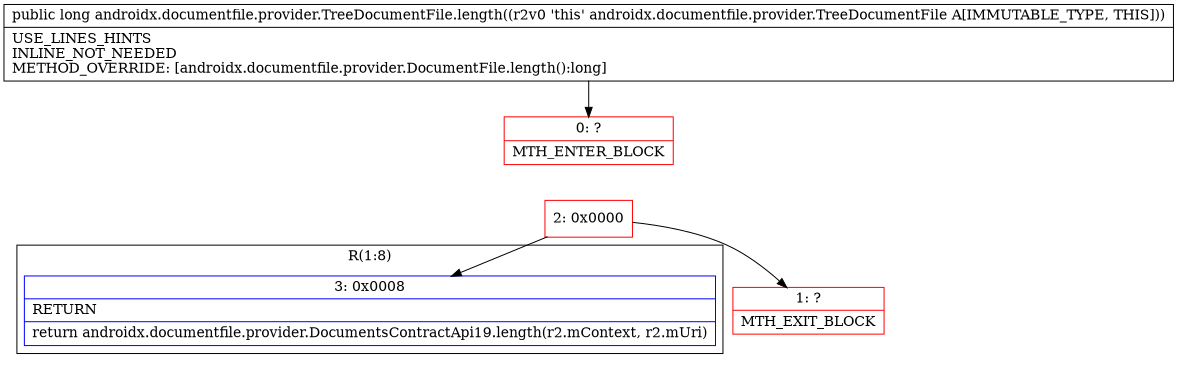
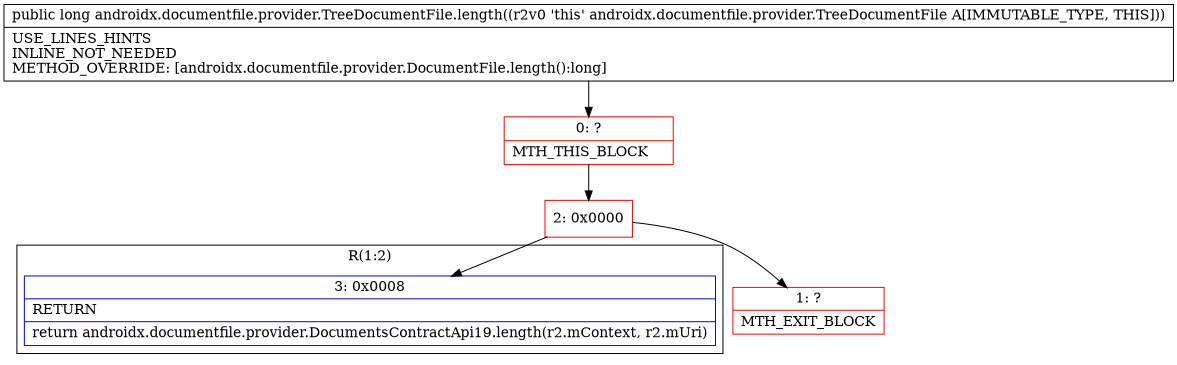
node "0: ?": text "MTH_ENTER_BLOCK" -> "MTH_THIS_BLOCK"
edge "0: ?" -> "2: 0x0000": added
cluster "R(1:8)": label "R(1:8)" -> "R(1:2)"
